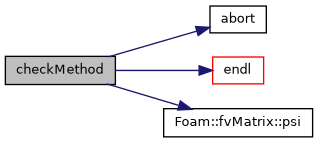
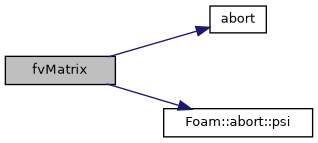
node "checkMethod": label "checkMethod" -> "fvMatrix"
node "endl": removed
node "Foam::fvMatrix::psi": label "Foam::fvMatrix::psi" -> "Foam::abort::psi"
